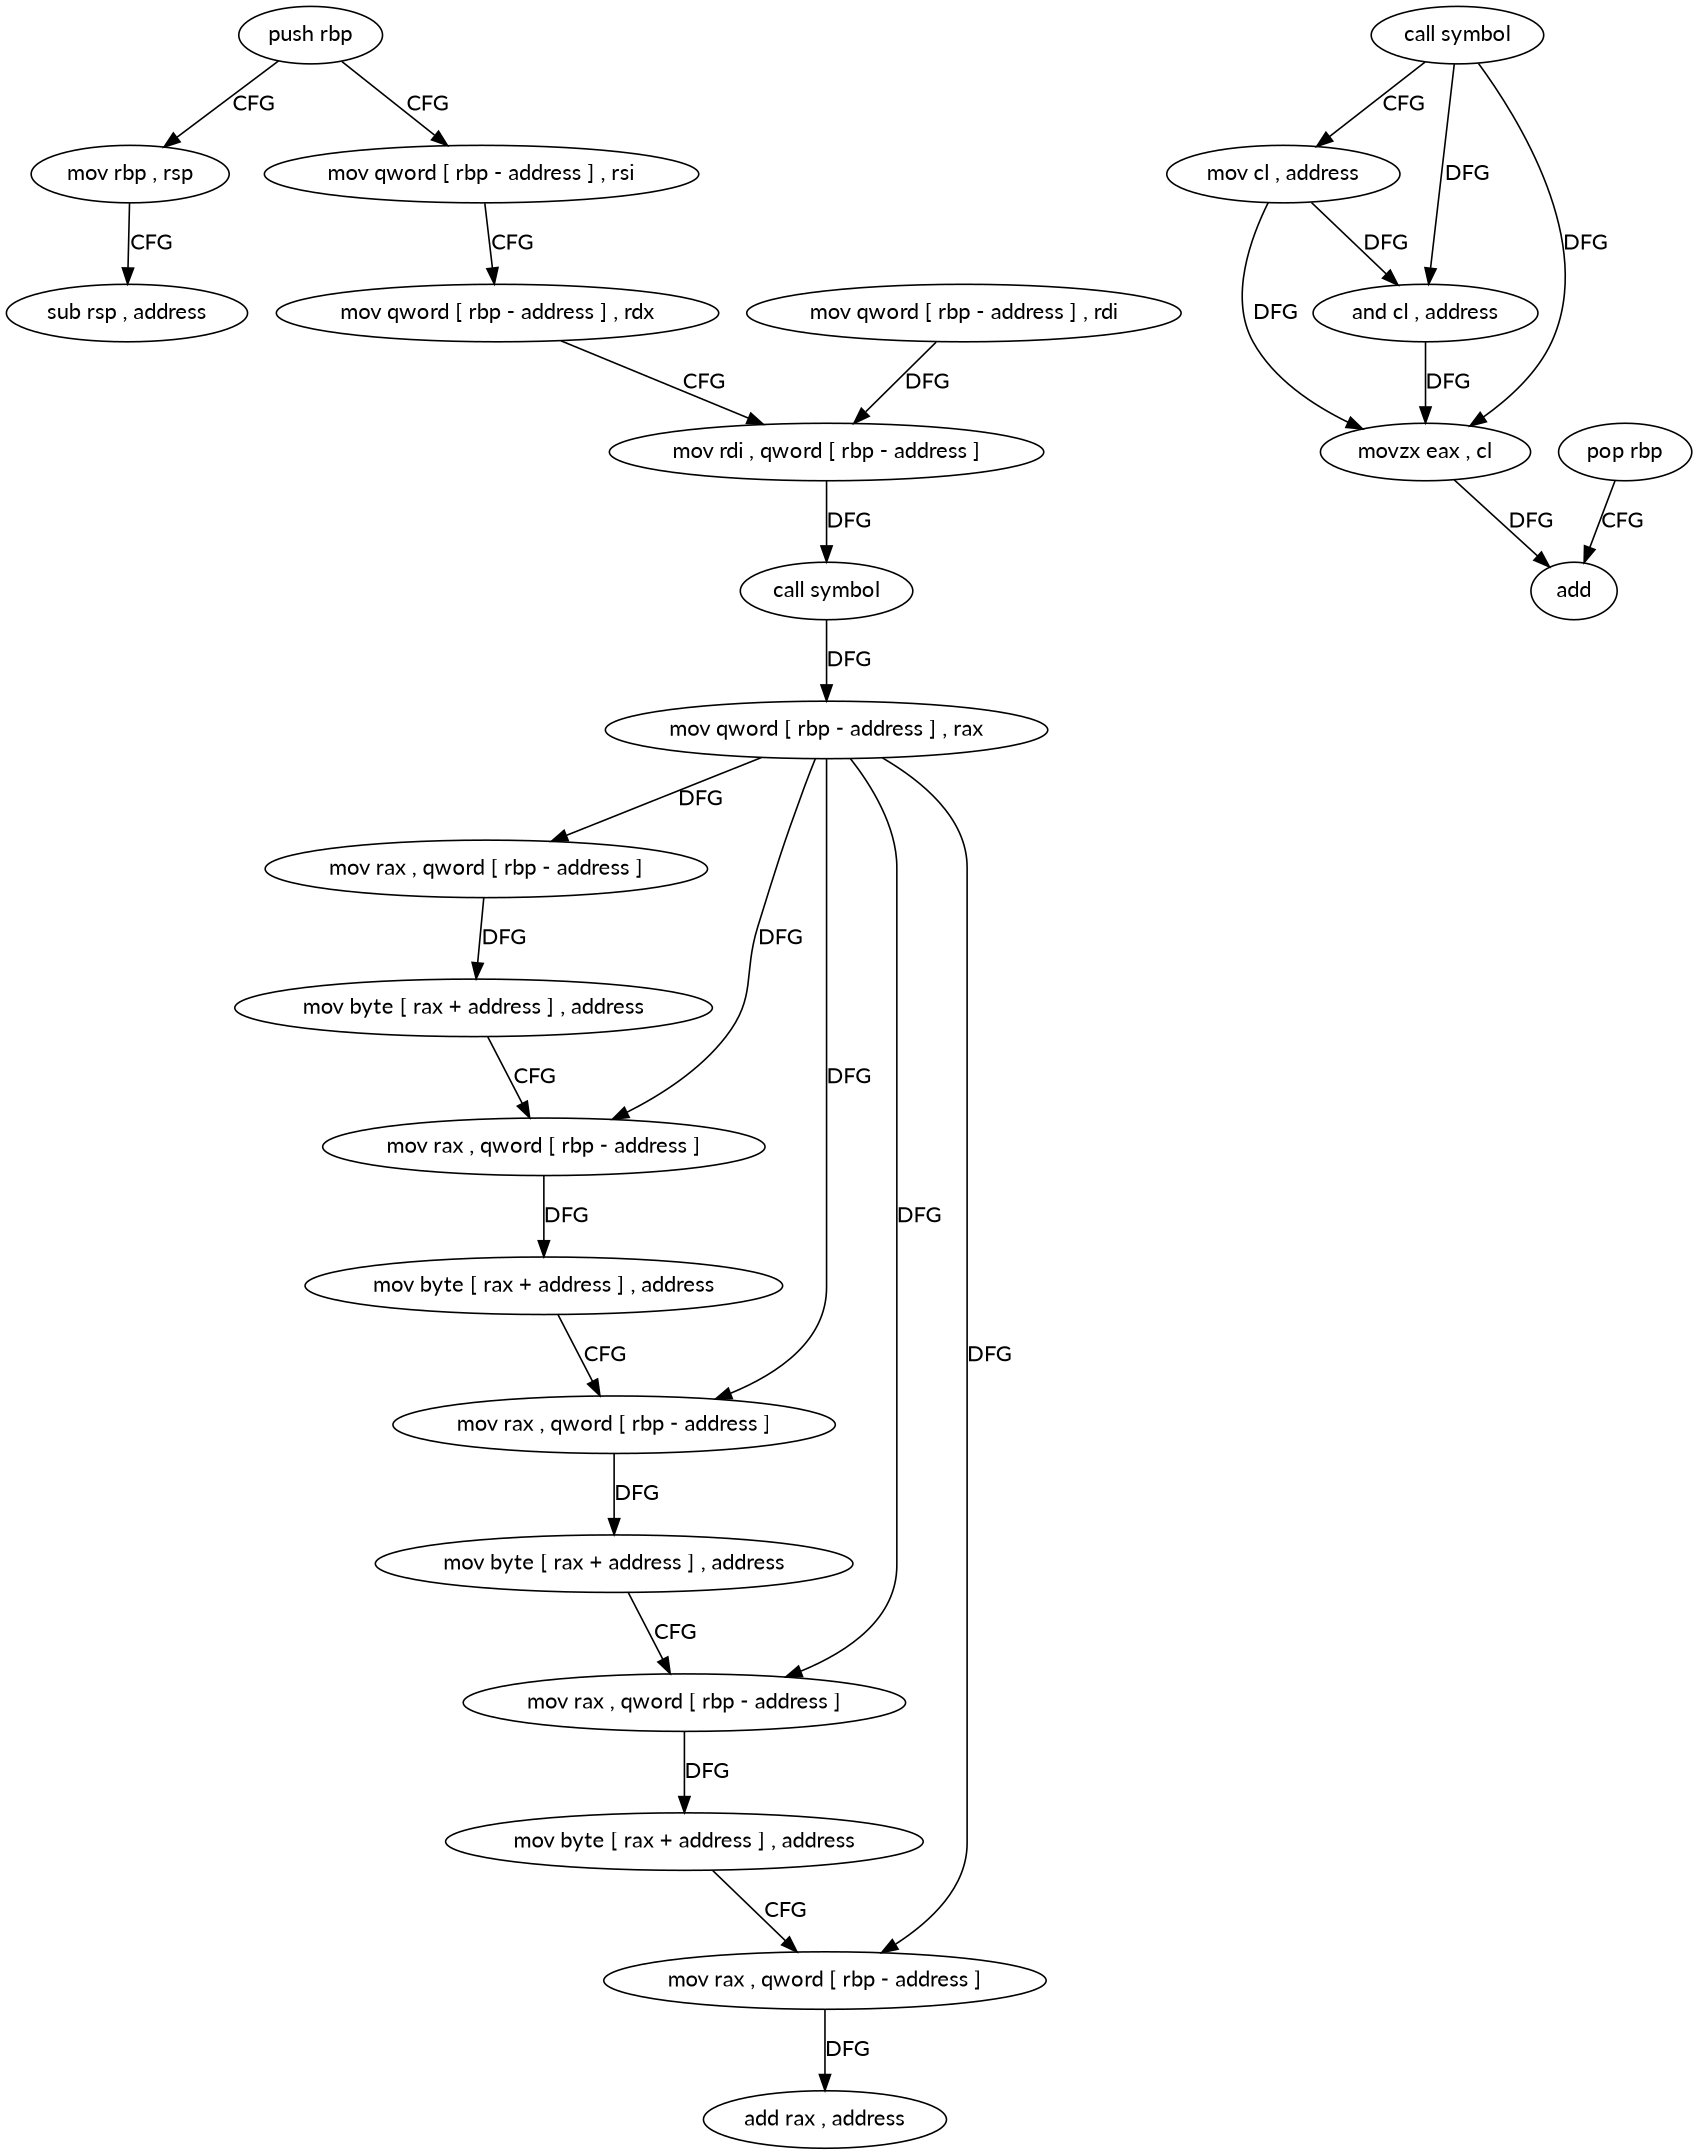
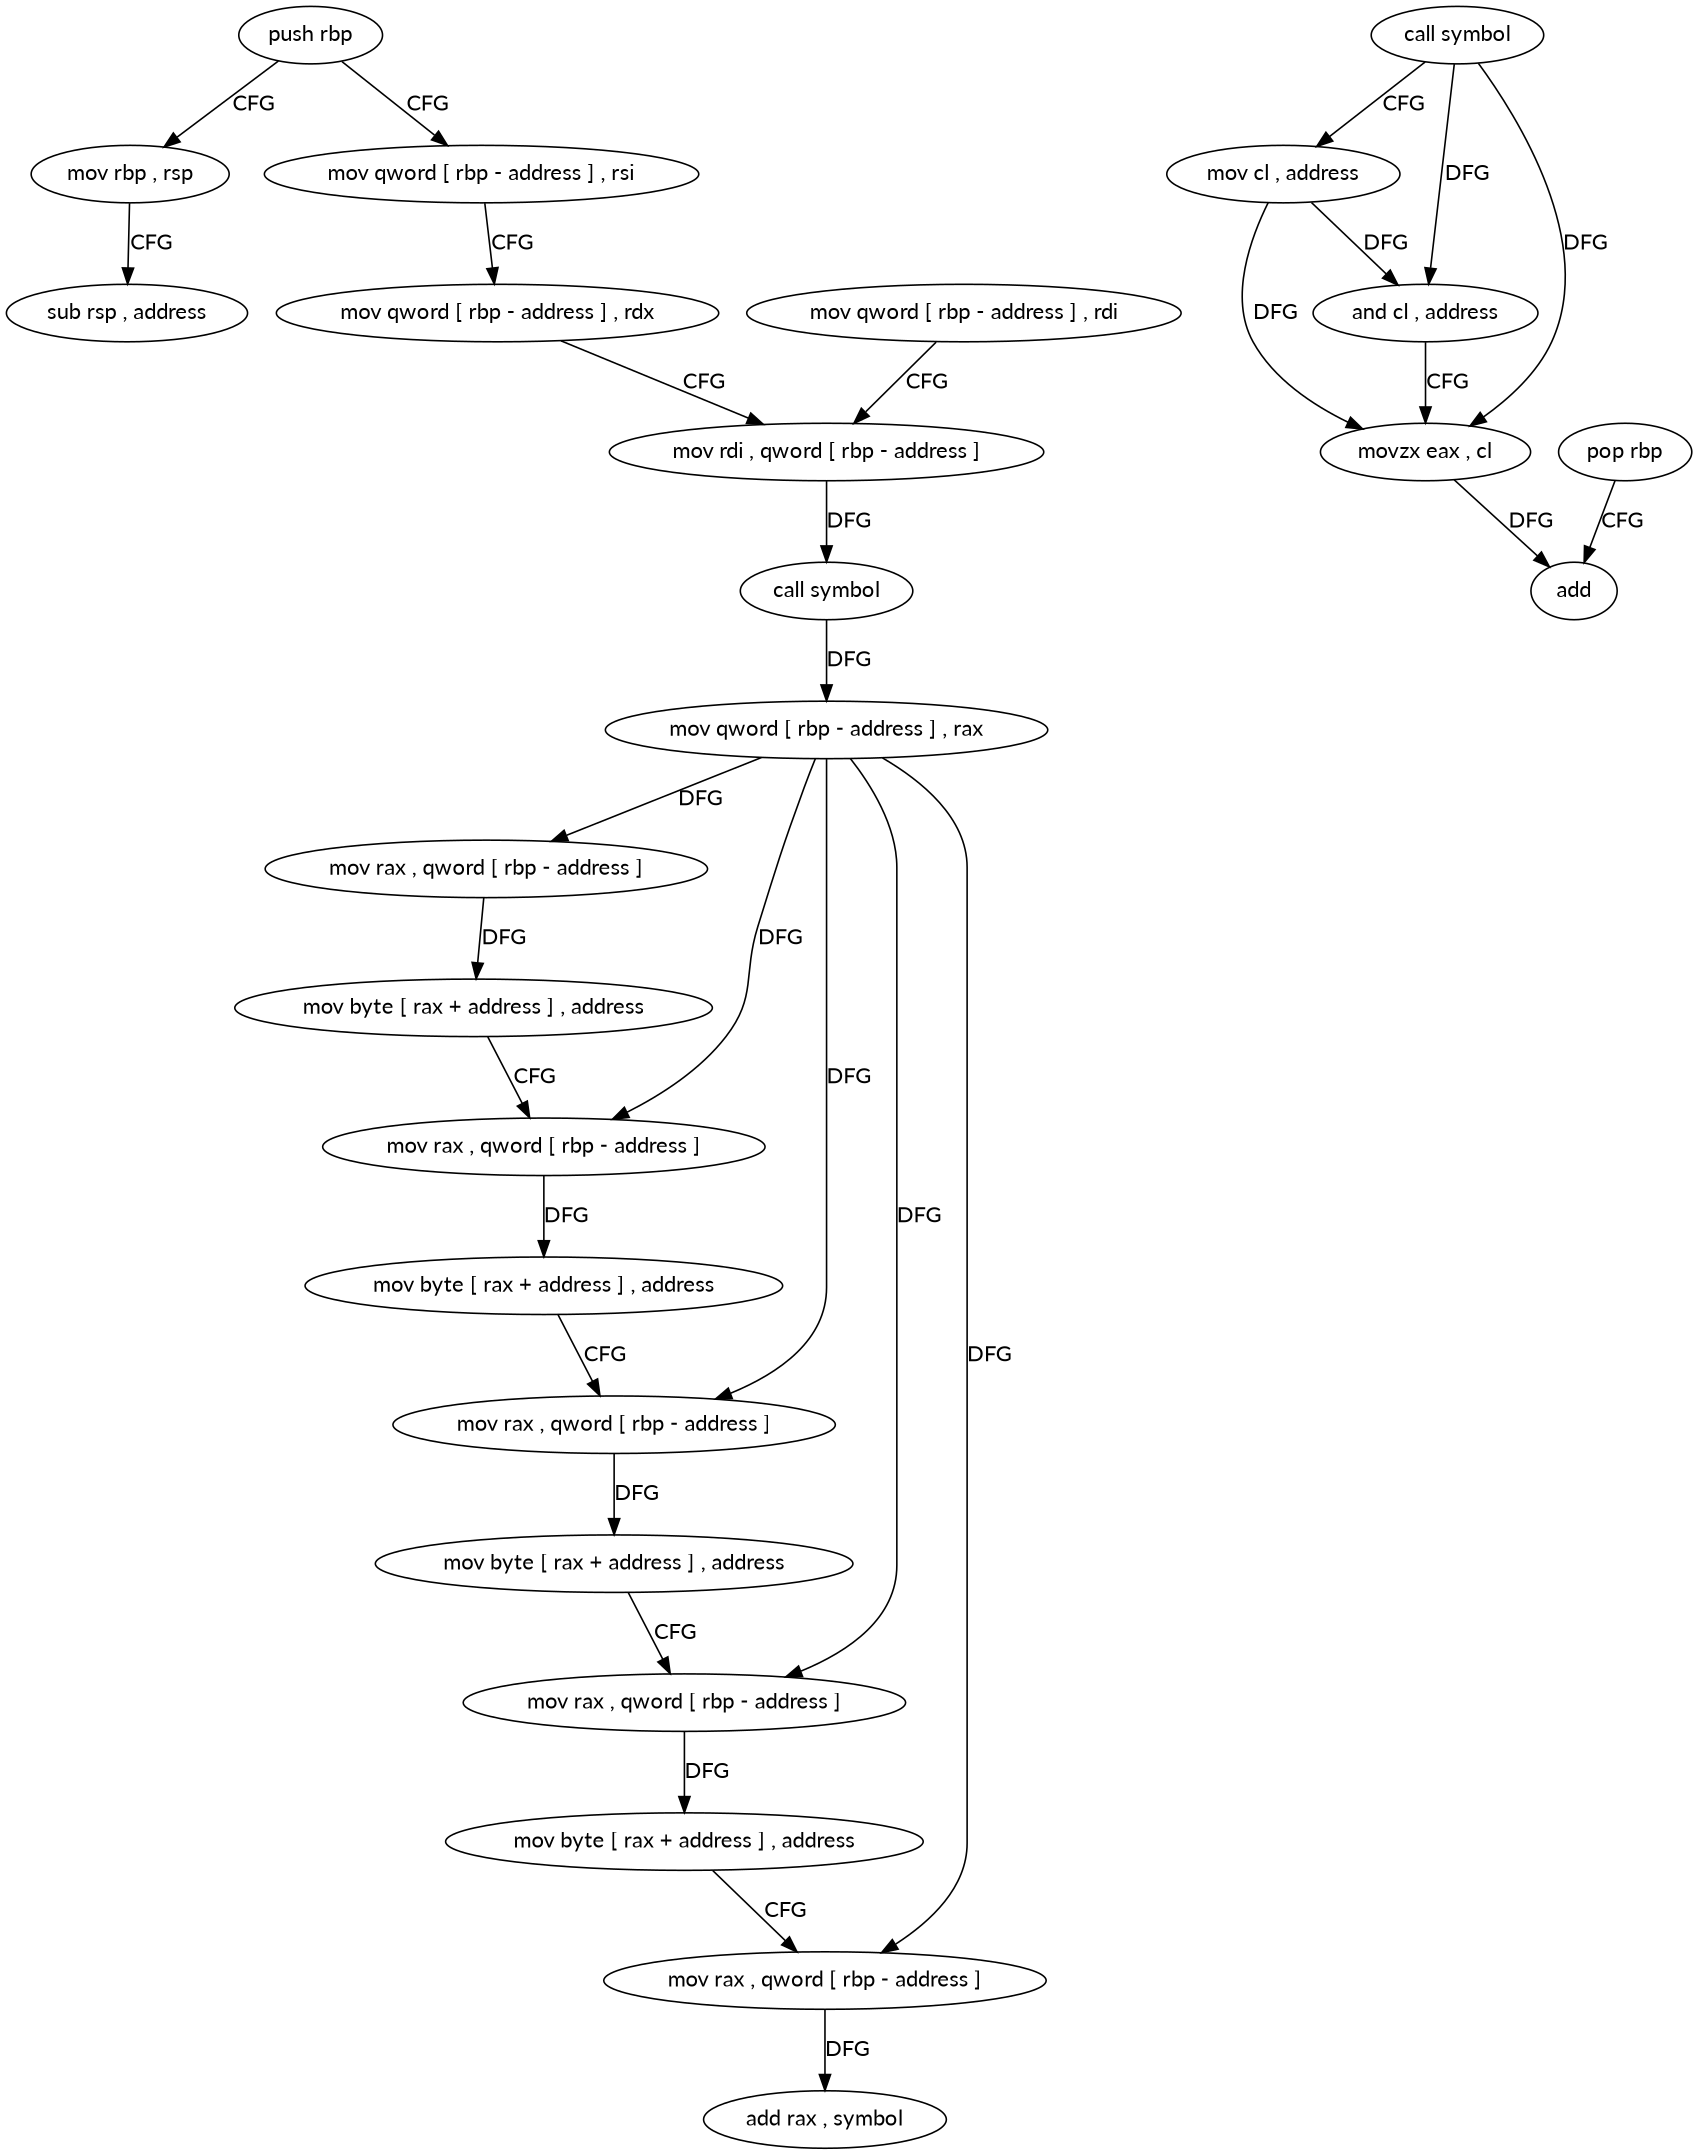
edge "mov qword [ rbp - address ] , rdi" -> "mov rdi , qword [ rbp - address ]": label "DFG" -> "CFG"
edge "and cl , address" -> "movzx eax , cl": label "DFG" -> "CFG"
node "add rax , address": label "add rax , address" -> "add rax , symbol"
